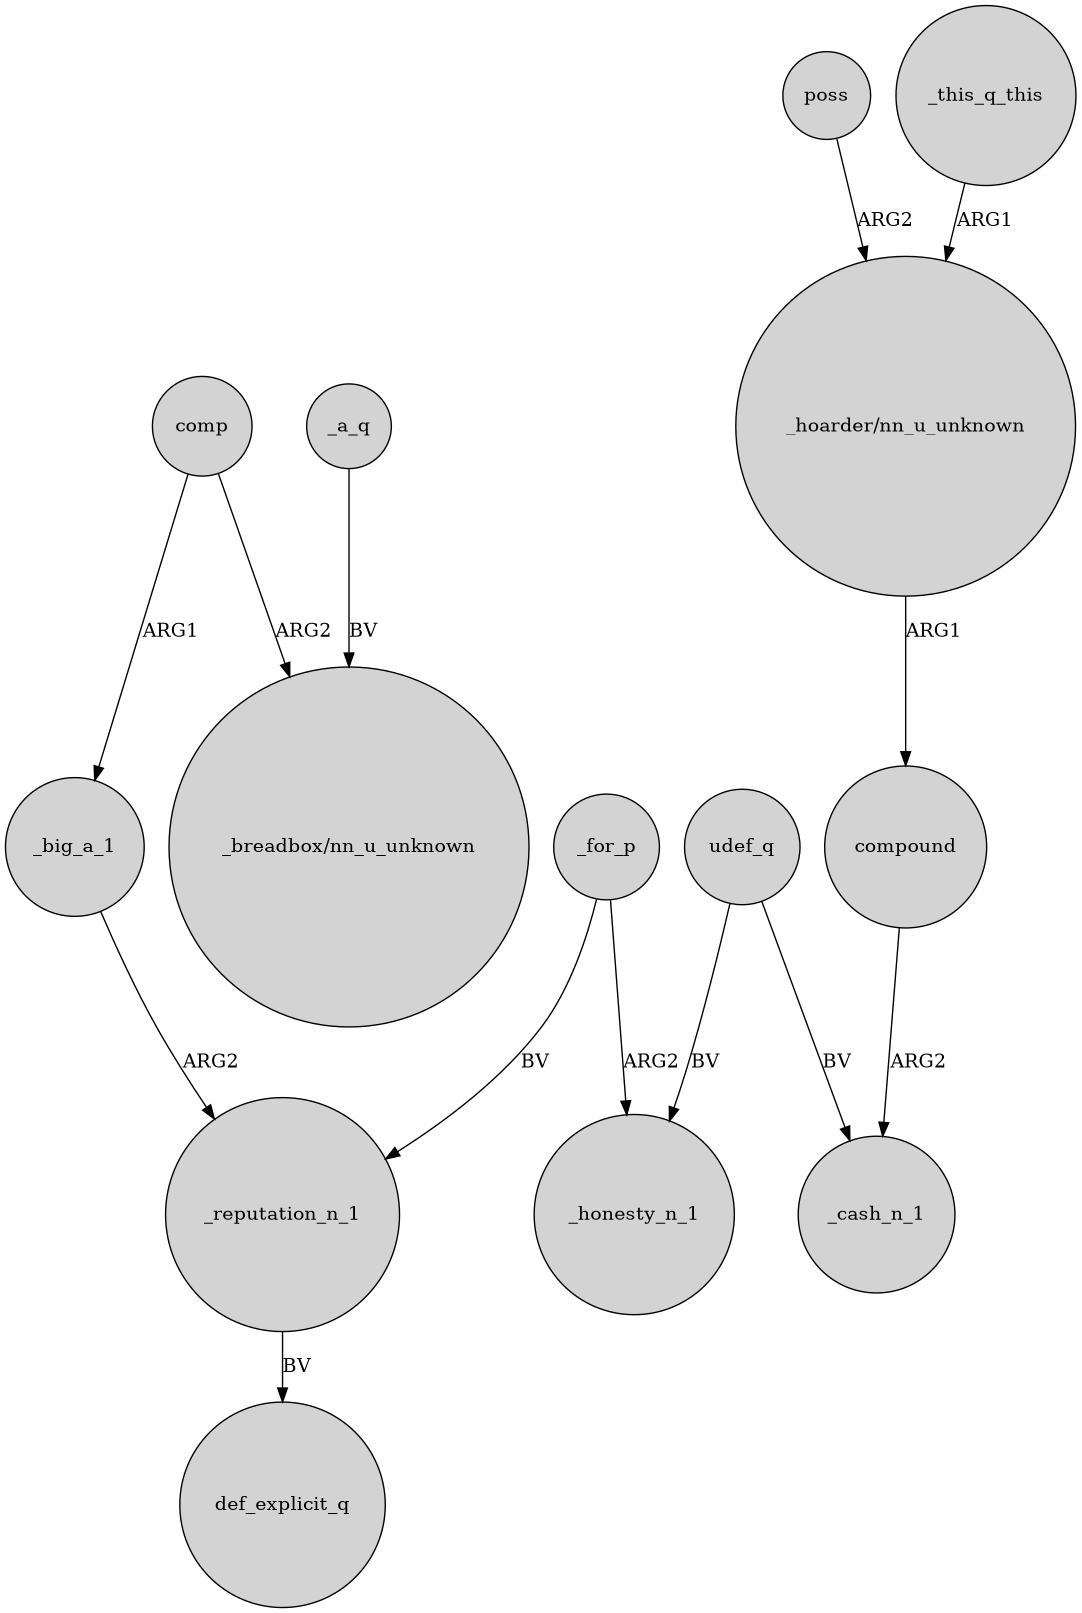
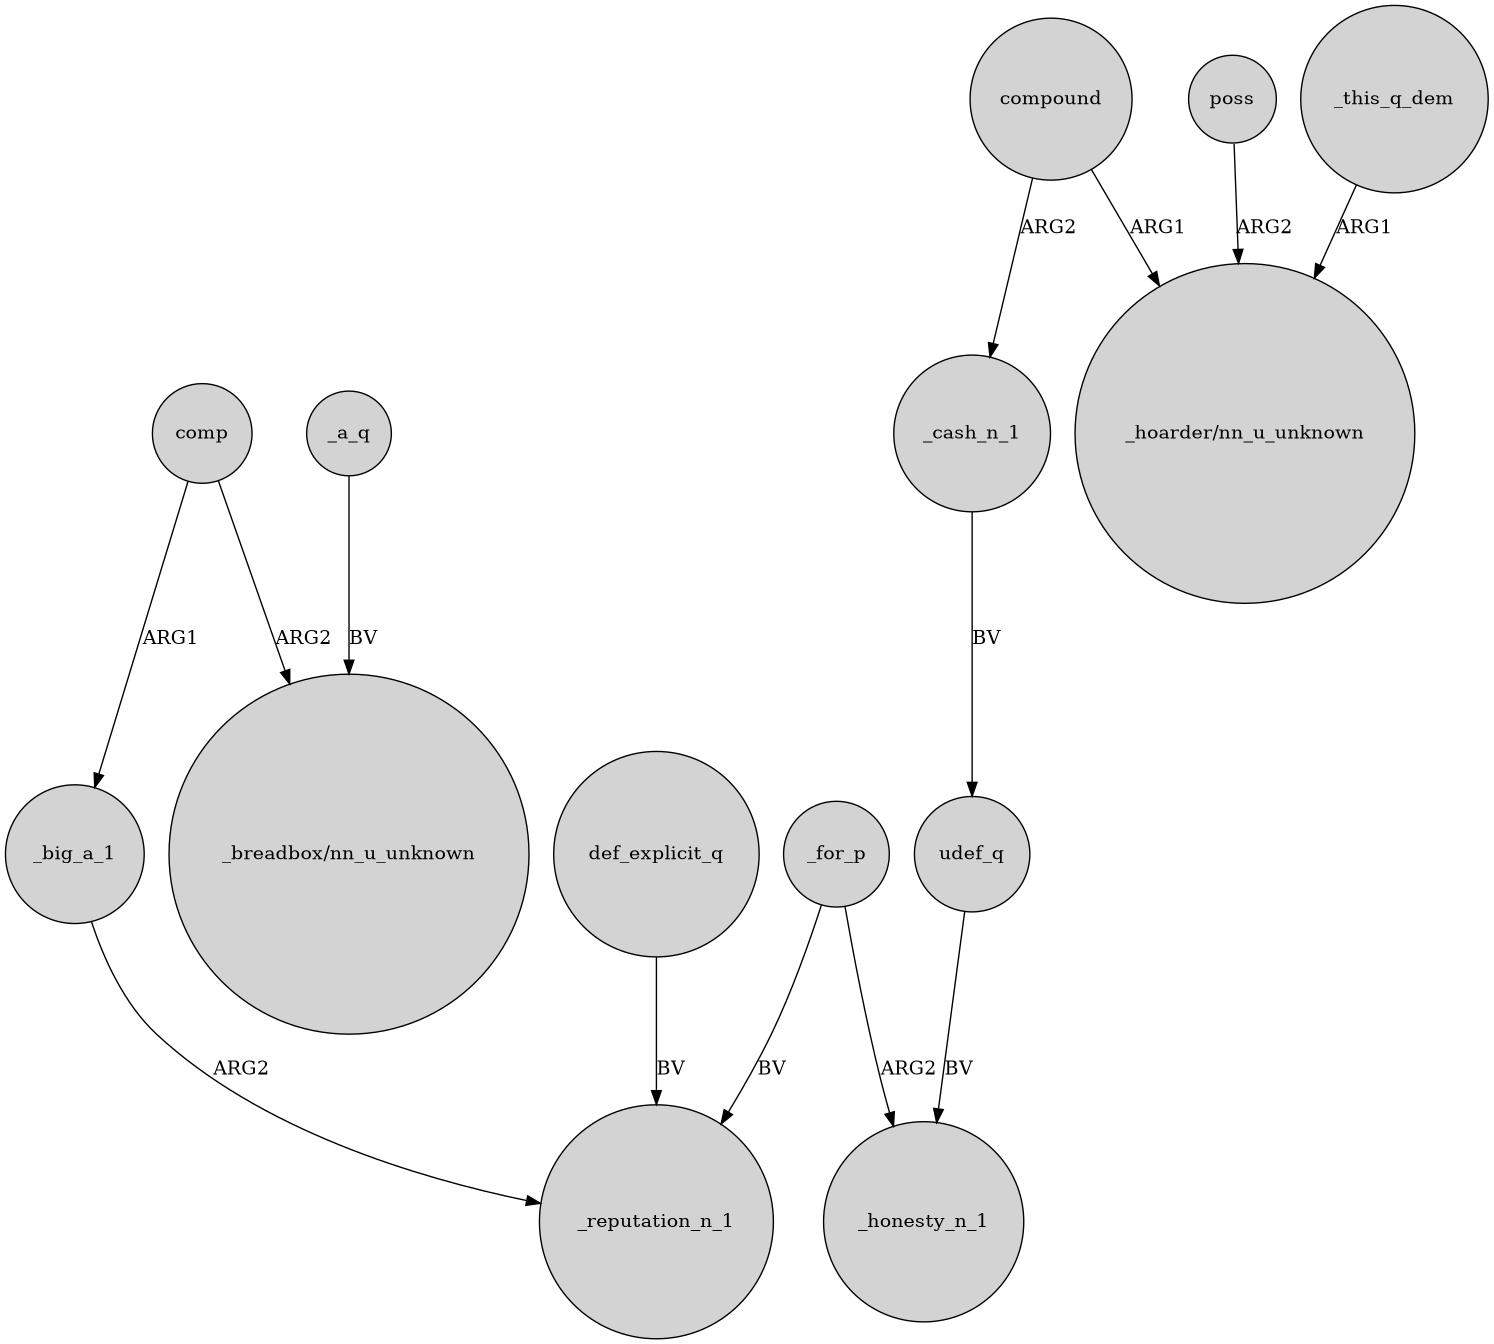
node "_this_q_this": label "_this_q_this" -> "_this_q_dem"
edge "_hoarder/nn_u_unknown" -> "compound": reversed
edge "udef_q" -> "_cash_n_1": reversed
edge "_reputation_n_1" -> "def_explicit_q": reversed
